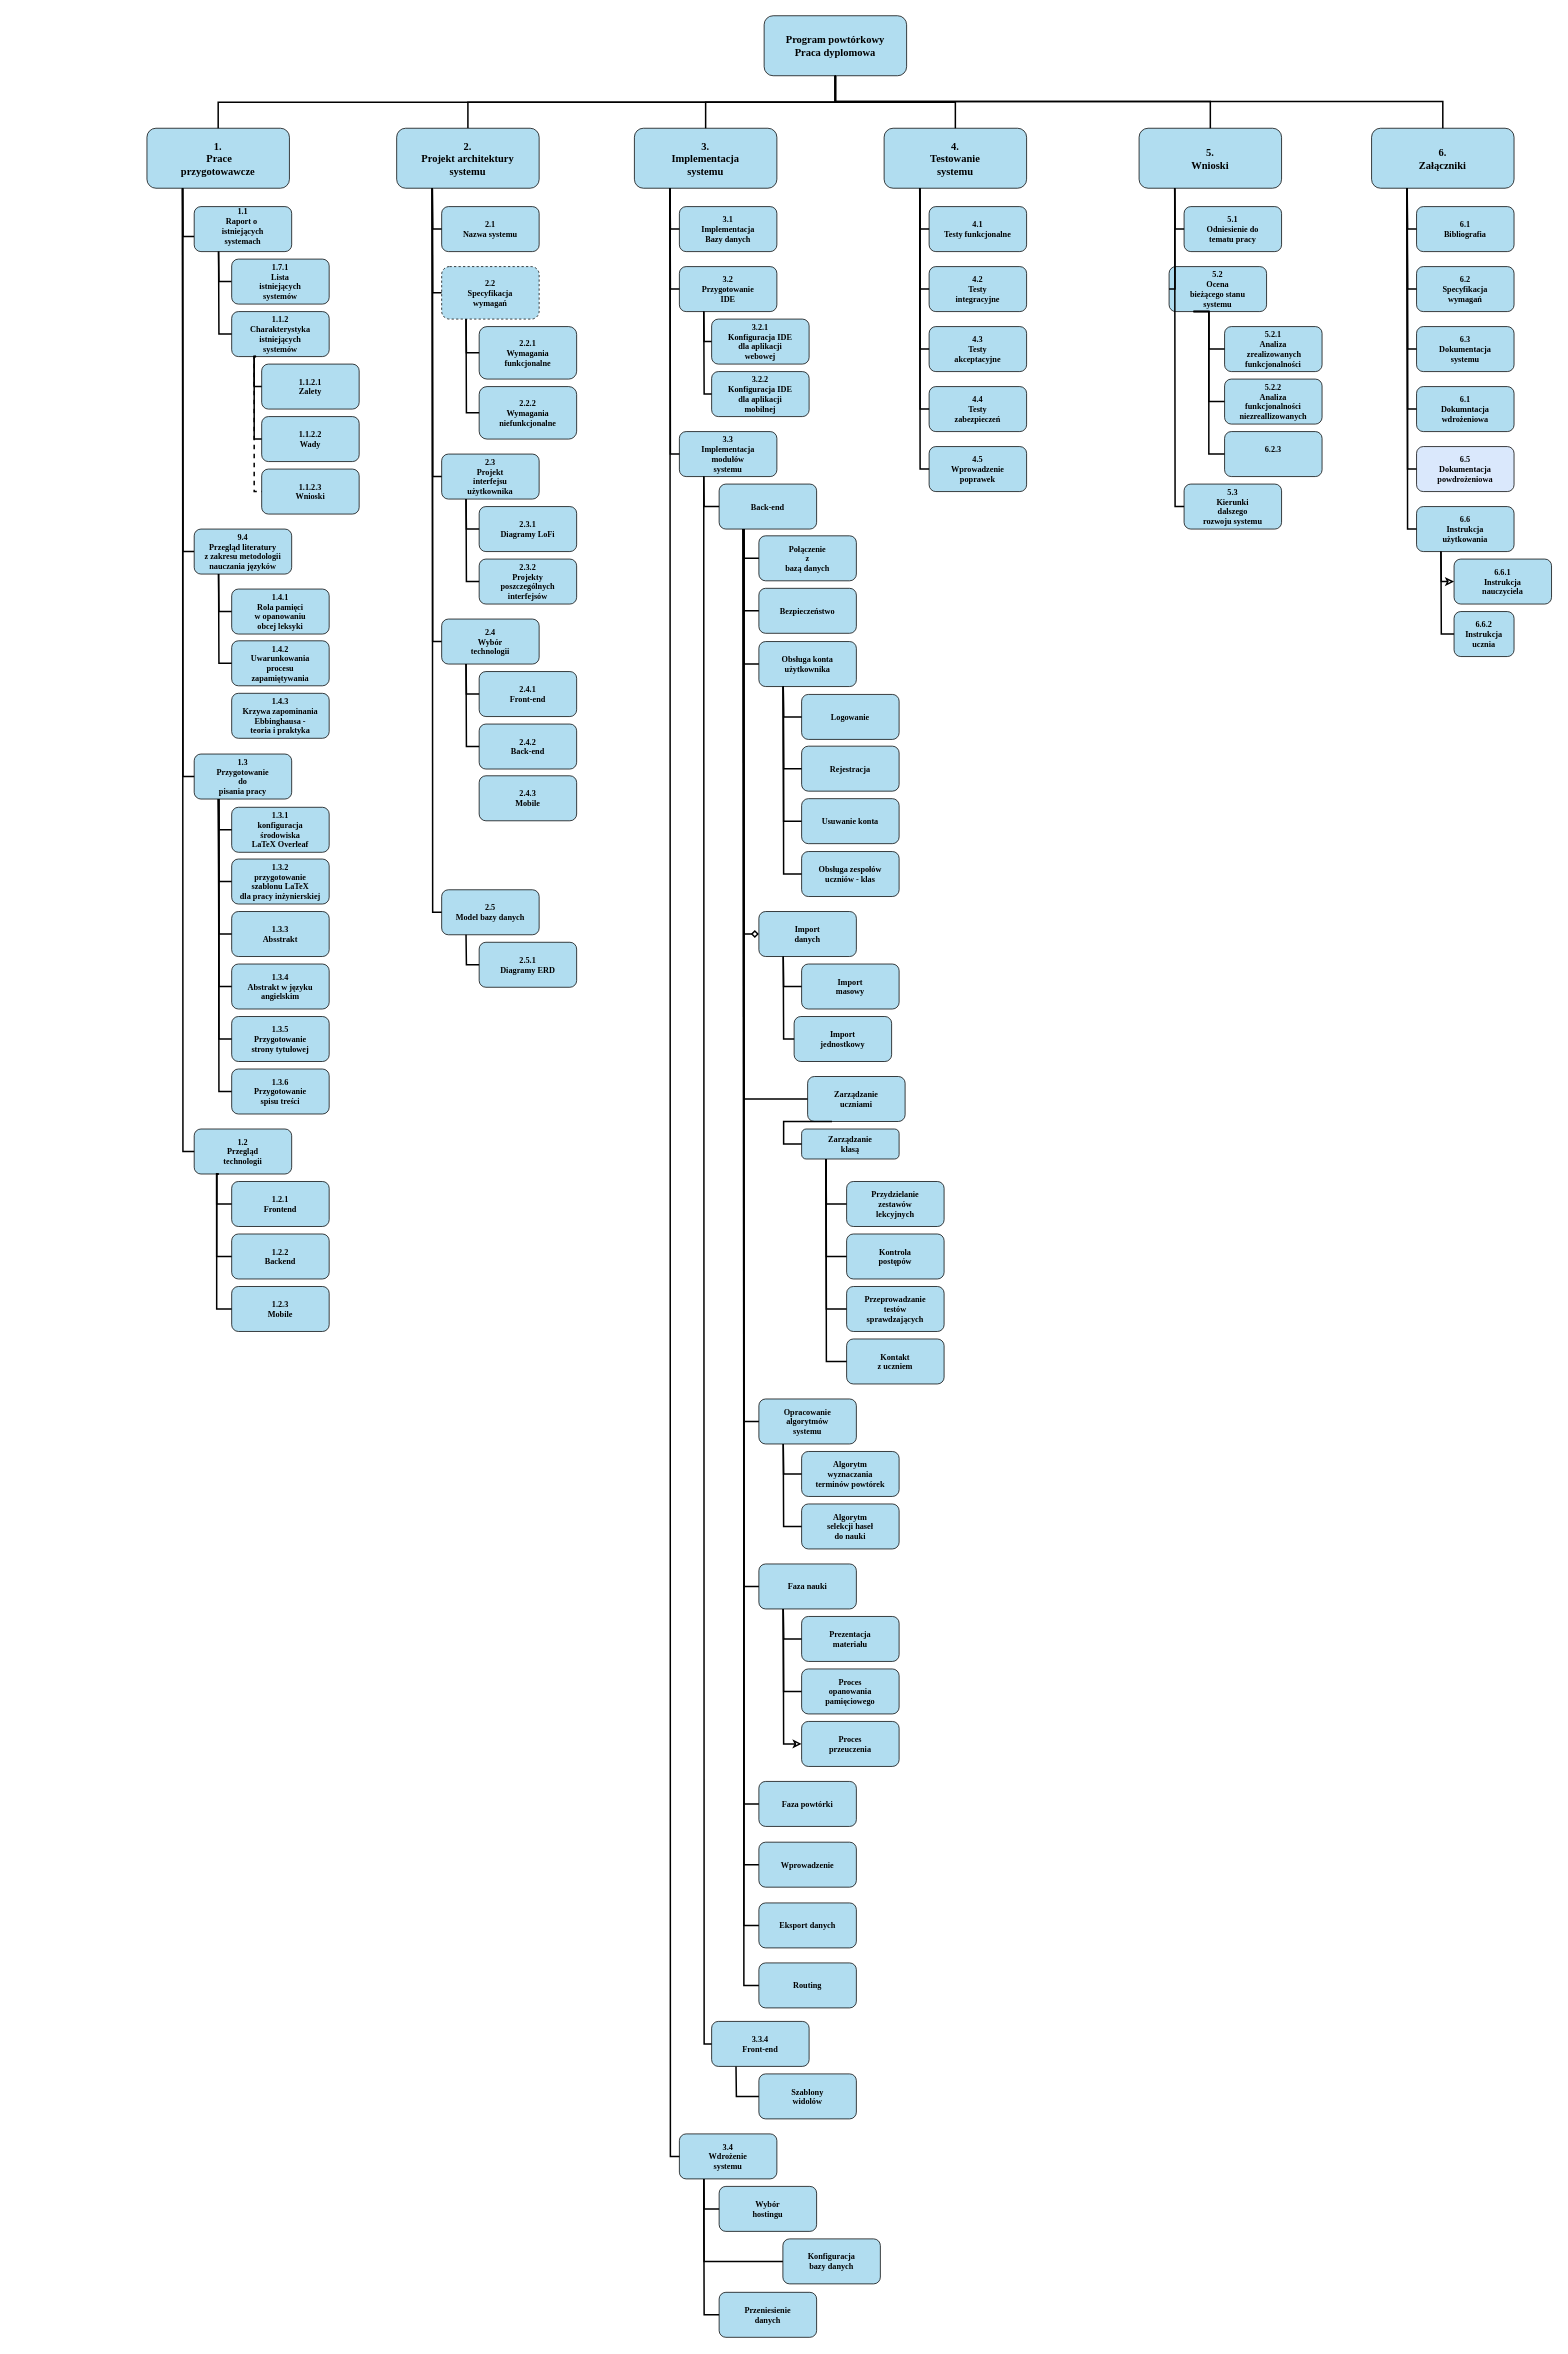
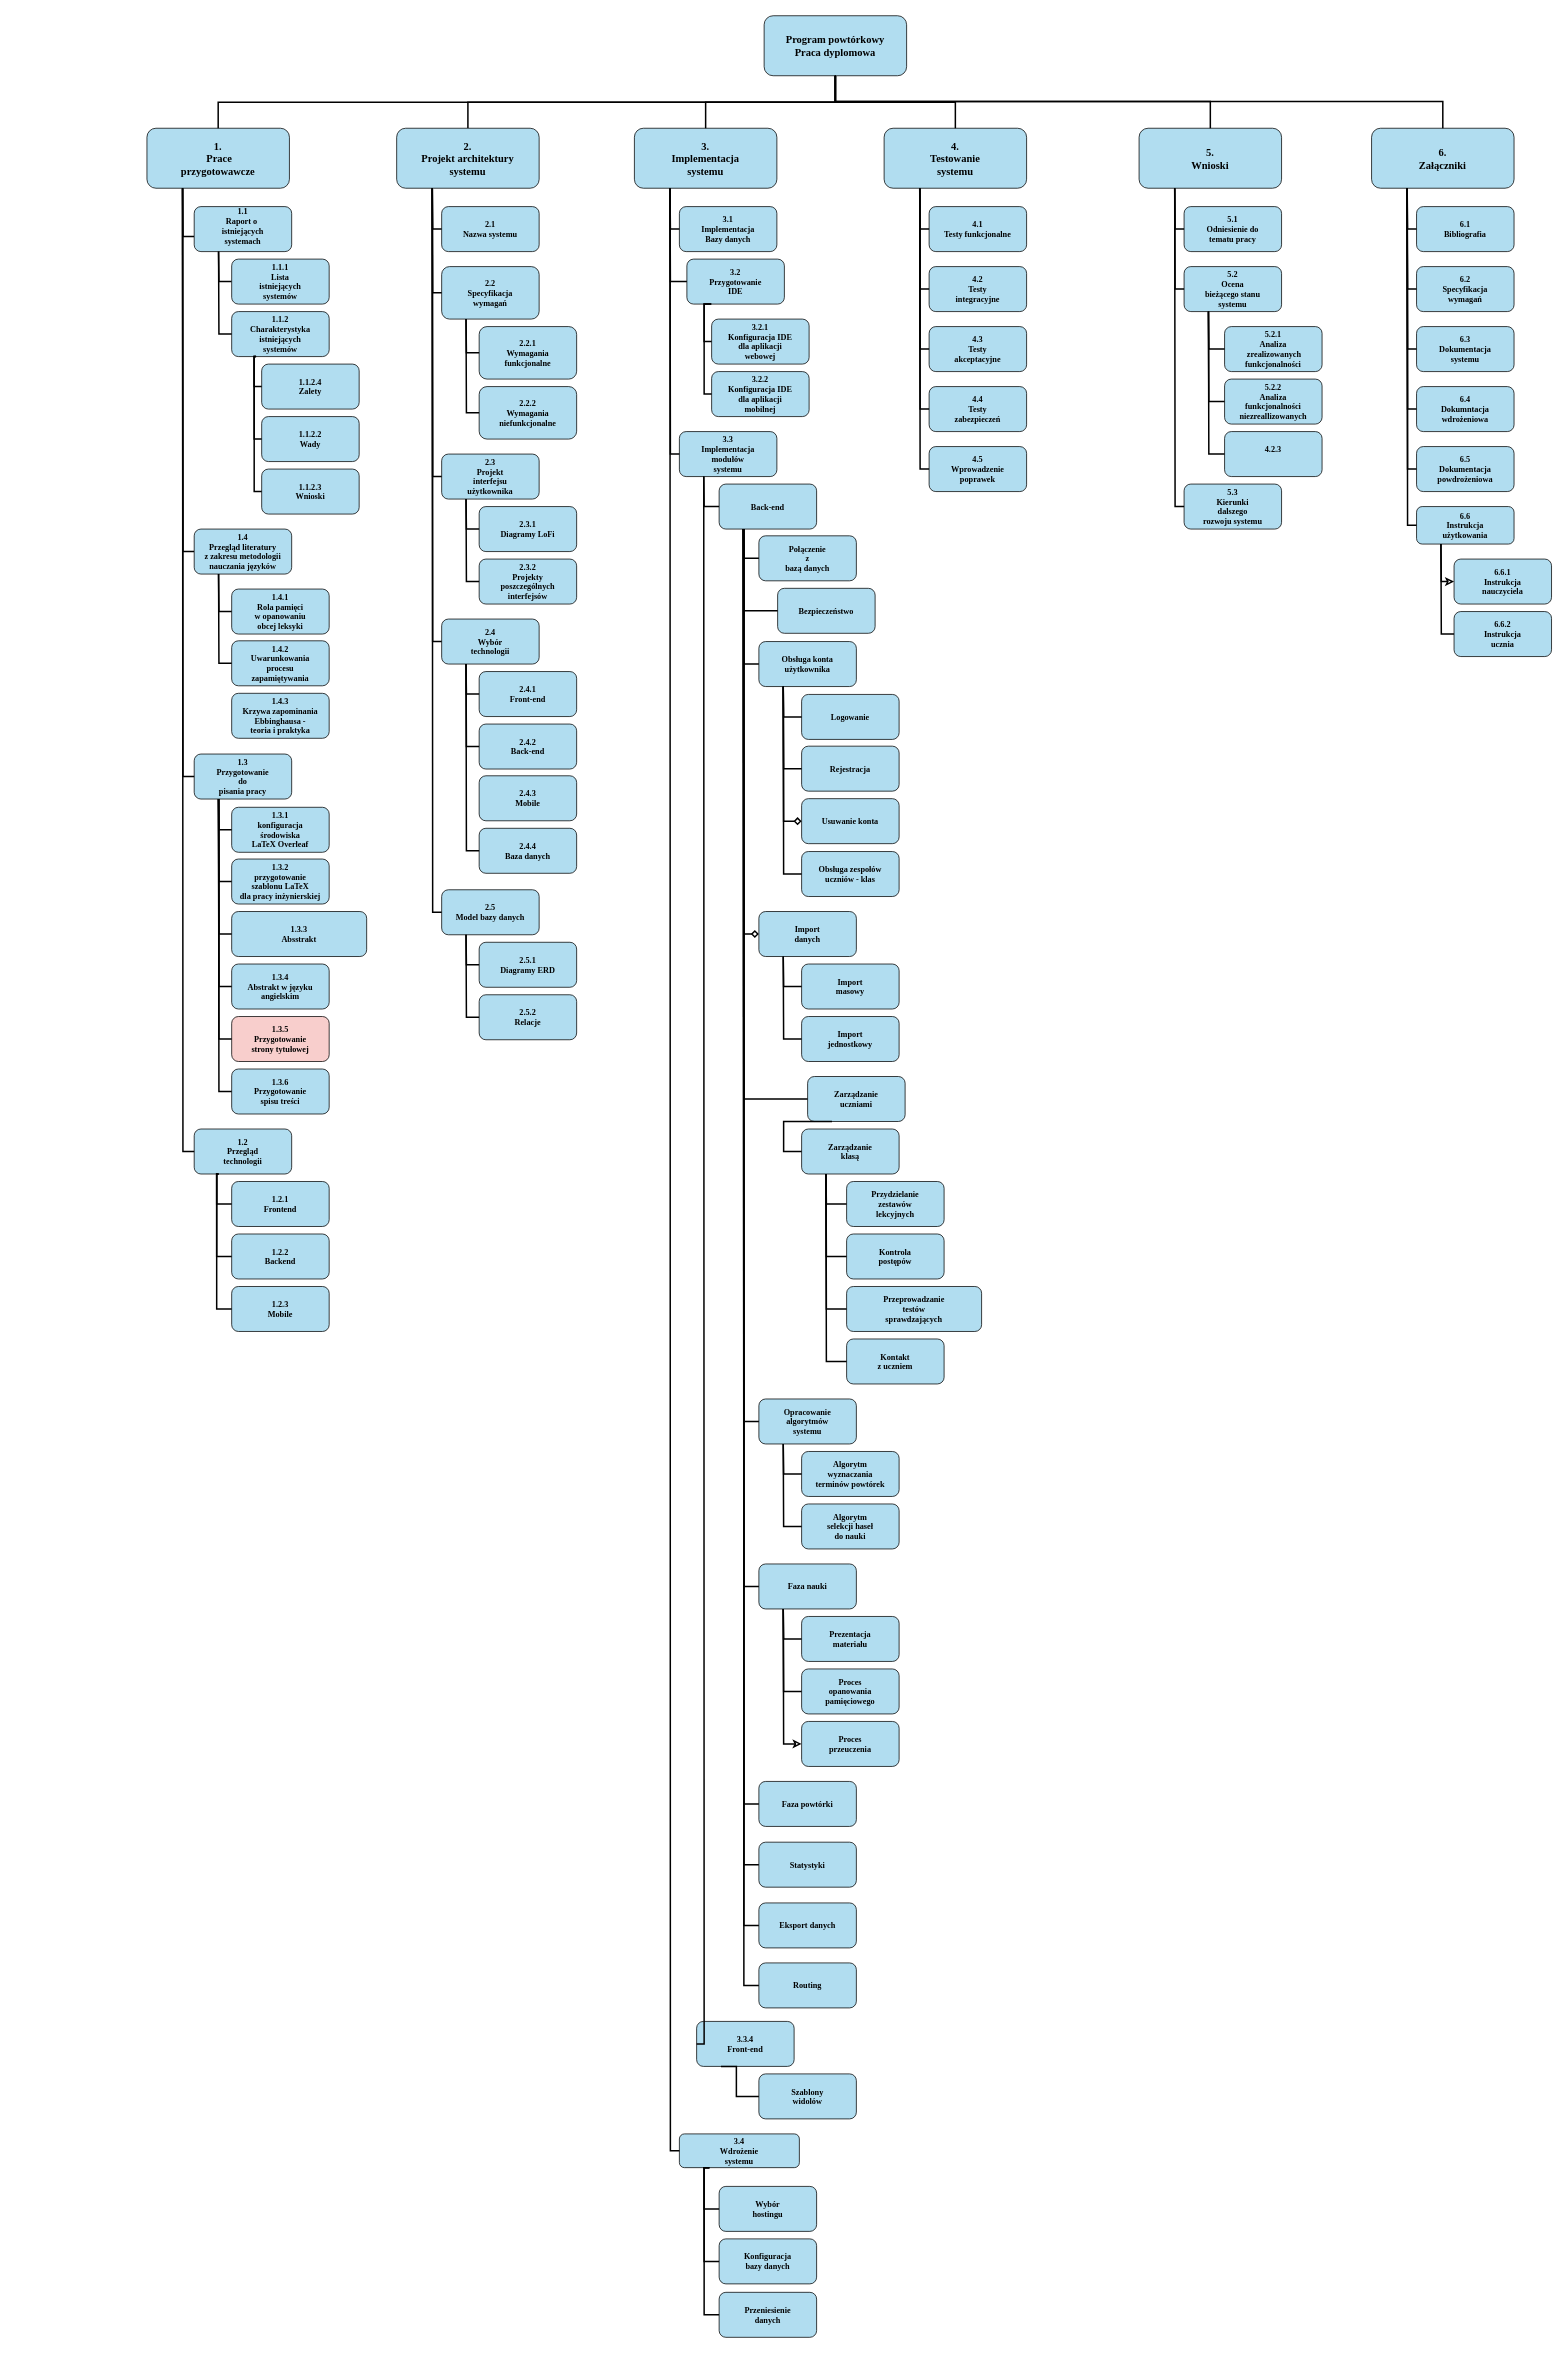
node "1.7.1 Lista istniejących systemów": label "1.7.1 Lista istniejących systemów" -> "1.1.1 Lista istniejących systemów"
node "3.2 Przygotowanie IDE": moved (728, 289) -> (735, 282)
node "5.2 Ocena bieżącego stanu systemu": moved (1218, 289) -> (1233, 289)
node "2.2 Specyfikacja wymagań": style dashed -> solid
node "1.1.2.1 Zalety": label "1.1.2.1 Zalety" -> "1.1.2.4 Zalety"
node "6.1 Dokumntacja wdrożeniowa": label "6.1 Dokumntacja wdrożeniowa" -> "6.4 Dokumntacja wdrożeniowa"
node "6.2.3": label "6.2.3" -> "4.2.3"
node "6.5 Dokumentacja powdrożeniowa": fillcolor #dae8fc -> #b1ddf0
edge "1.1.2 Charakterystyka istniejących systemów" -- "1.1.2.3 Wnioski": style dashed -> solid
node "6.6 Instrukcja użytkowania": size 98x45 -> 98x38
node "9.4 Przegląd literatury z zakresu metodologii nauczania języków": label "9.4 Przegląd literatury z zakresu metodologii nauczania języków" -> "1.4 Przegląd literatury z zakresu metodologii nauczania języków"
node "Bezpieczeństwo": moved (807, 611) -> (826, 611)
node "6.6.2 Instrukcja ucznia": size 60x45 -> 98x45
edge "2.4 Wybór technologii" -- "2.4.4 Baza danych": added
edge "Obsługa konta użytkownika" -- "Usuwanie konta": arrowhead none -> diamond
node "2.4.4 Baza danych": added
node "1.3.3 Absstrakt": size 98x45 -> 135x45
edge "2.5 Model bazy danych" -- "2.5.2 Relacje": added
node "2.5.2 Relacje": added
node "1.3.5 Przygotowanie strony tytułowej": fillcolor #b1ddf0 -> #f8cecc
node "Import jednostkowy": moved (843, 1039) -> (850, 1039)
node "Zarządzanie klasą": size 98x30 -> 98x45
node "Przeprowadzanie testów sprawdzających": size 98x45 -> 135x45
node "Wprowadzenie": label "Wprowadzenie" -> "Statystyki"
node "3.3.4 Front-end": moved (760, 2044) -> (745, 2044)
node "3.4 Wdrożenie systemu": size 98x45 -> 120x34
node "Konfiguracja bazy danych": moved (831, 2262) -> (768, 2262)
